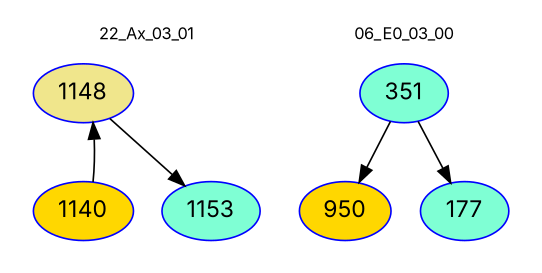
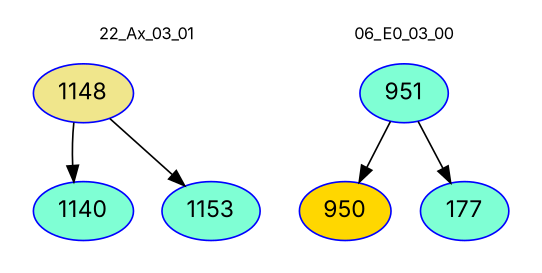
node "351": label "351" -> "951"
edge "1140" -> "1148": reversed
node "1140": fillcolor gold -> aquamarine
